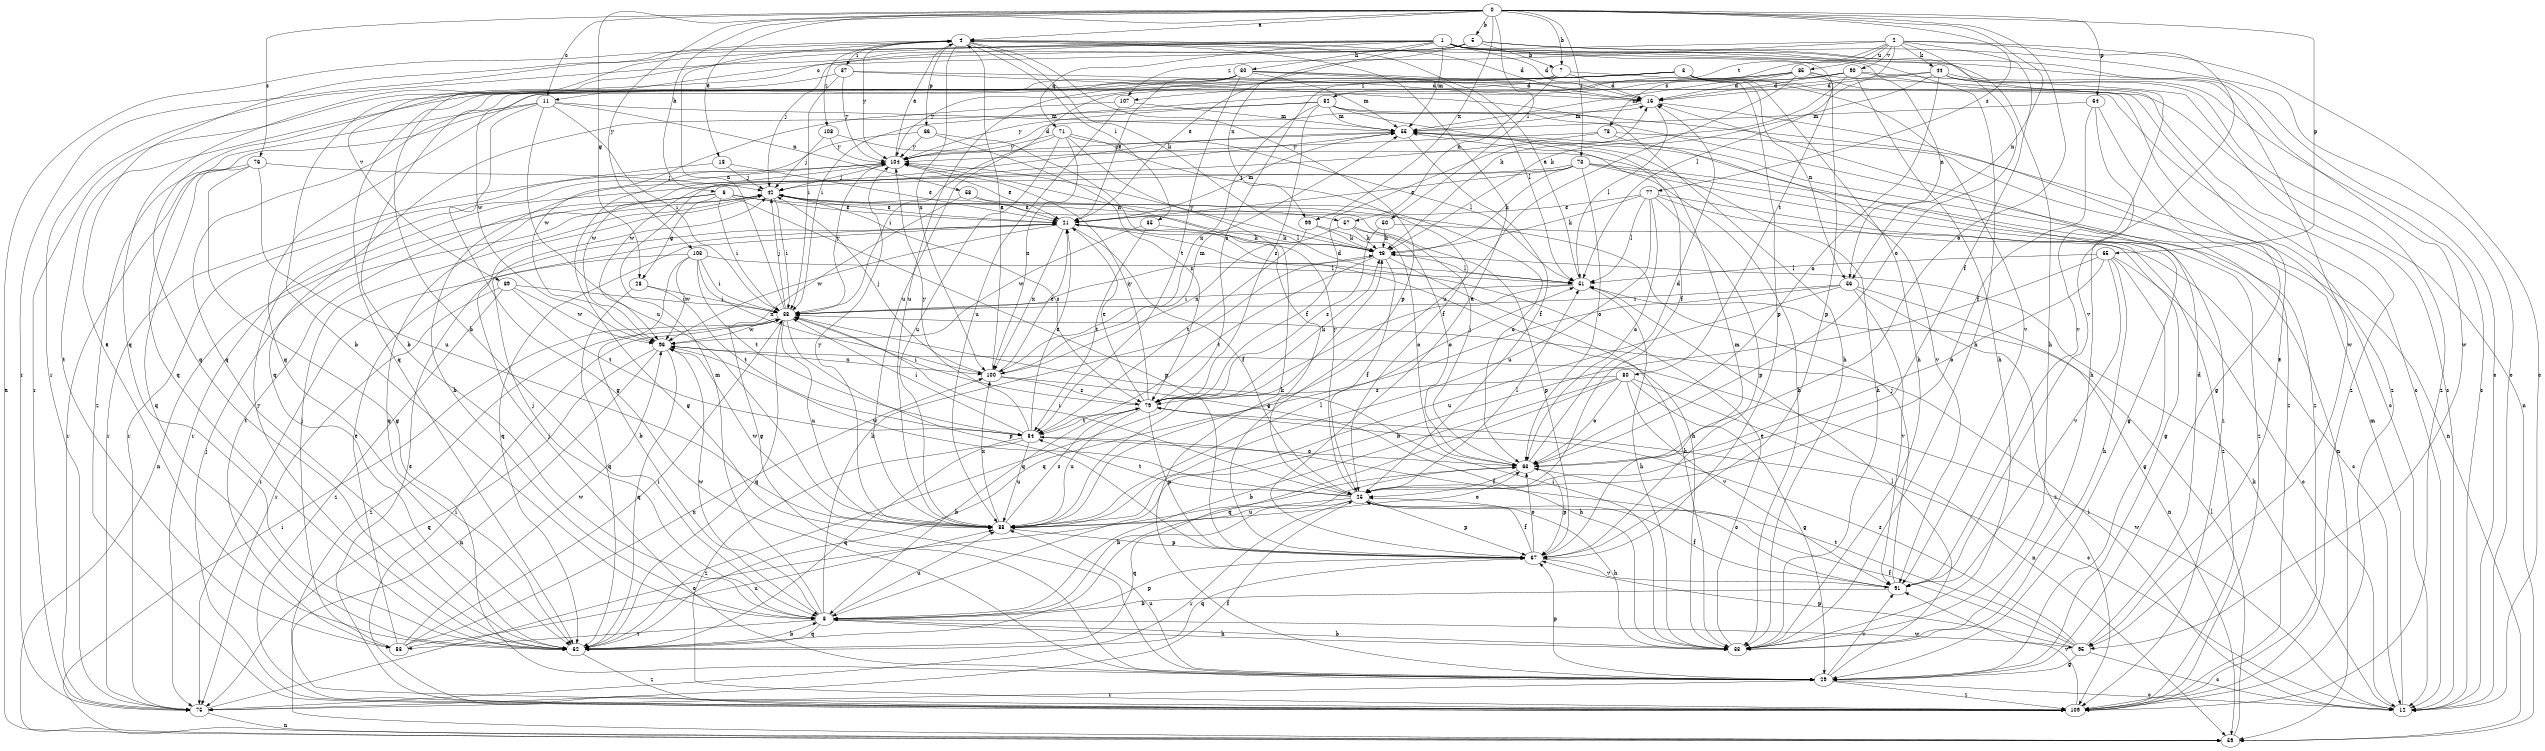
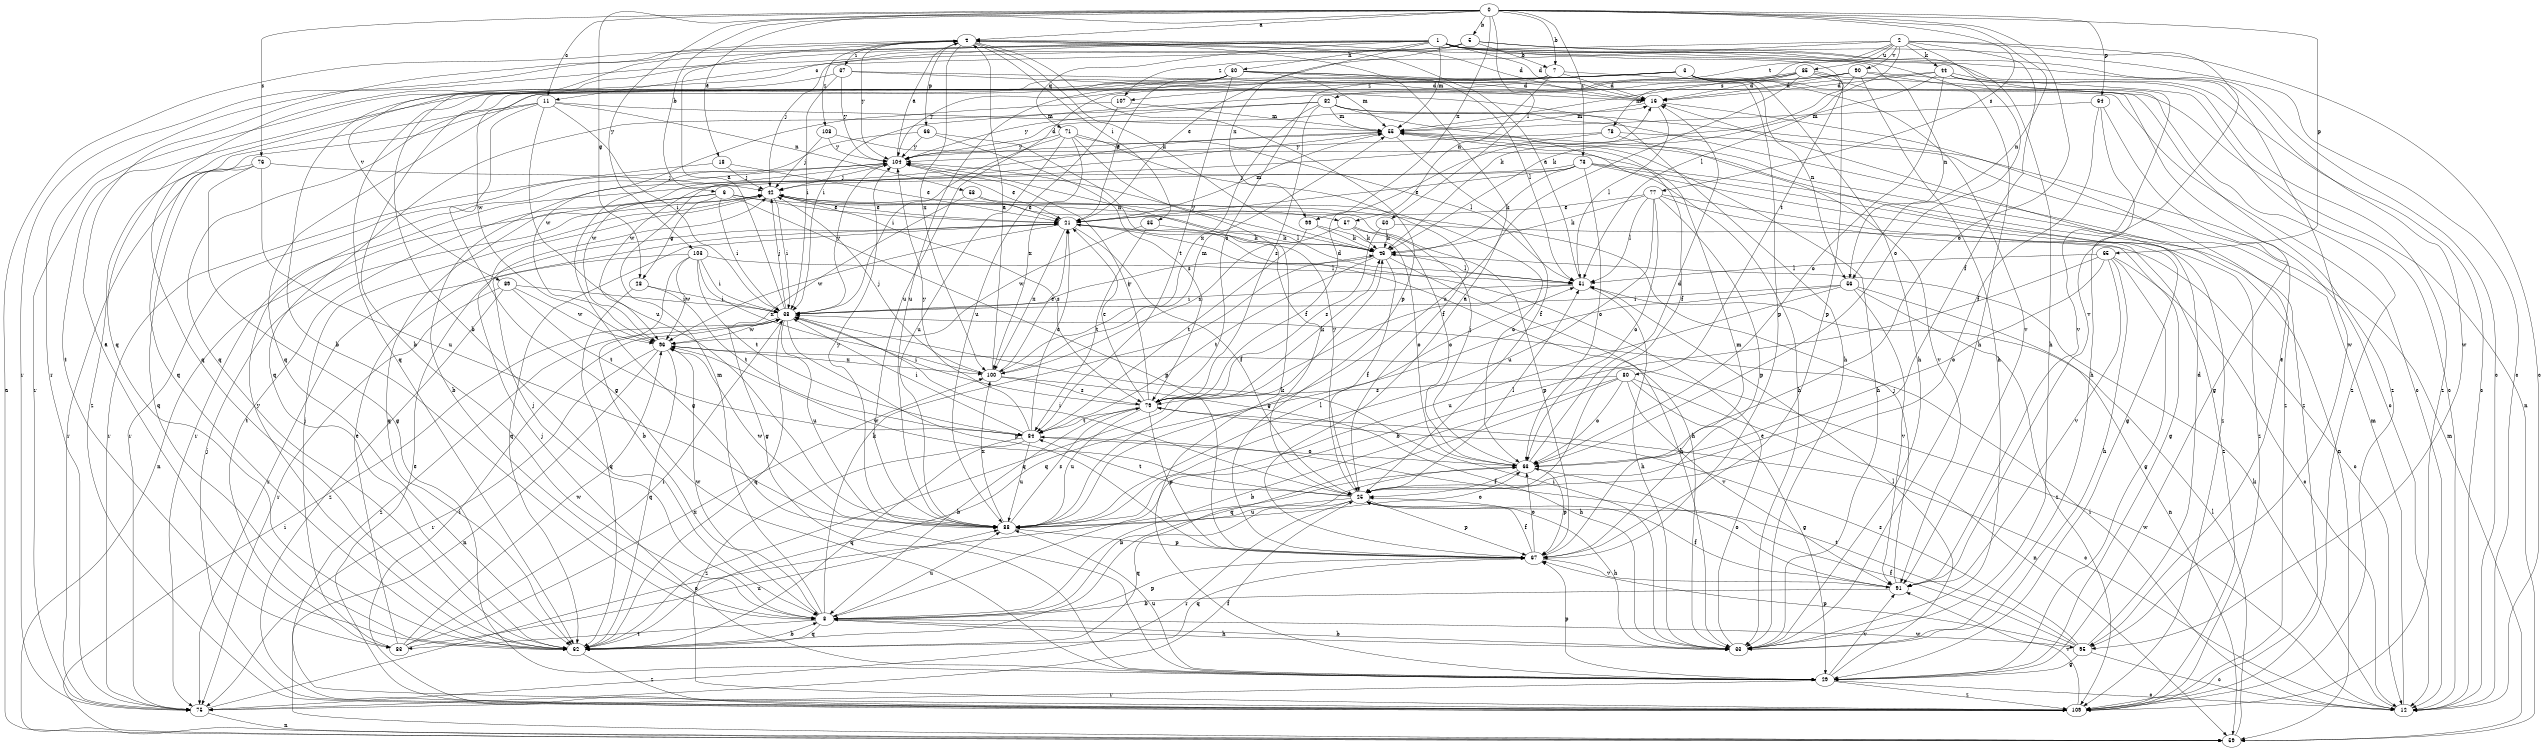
edge "78" -> "59": label "n" -> "m"
edge "96" -> "75": label "q" -> "r"
